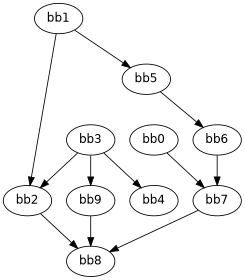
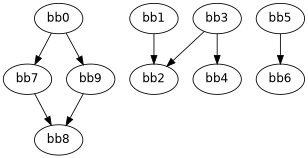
edge "bb1" -> "bb5": removed
edge "bb3" -> "bb9": now "bb0" -> "bb9"
edge "bb6" -> "bb7": removed
edge "bb2" -> "bb8": removed
